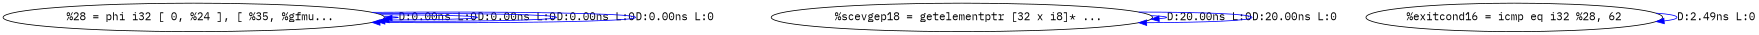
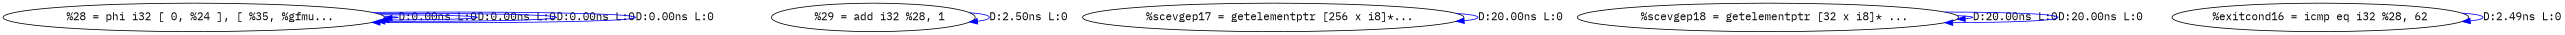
node "%29 = add i32 %28, 1": added
node "%scevgep17 = getelementptr [256 x i8]*...": added
